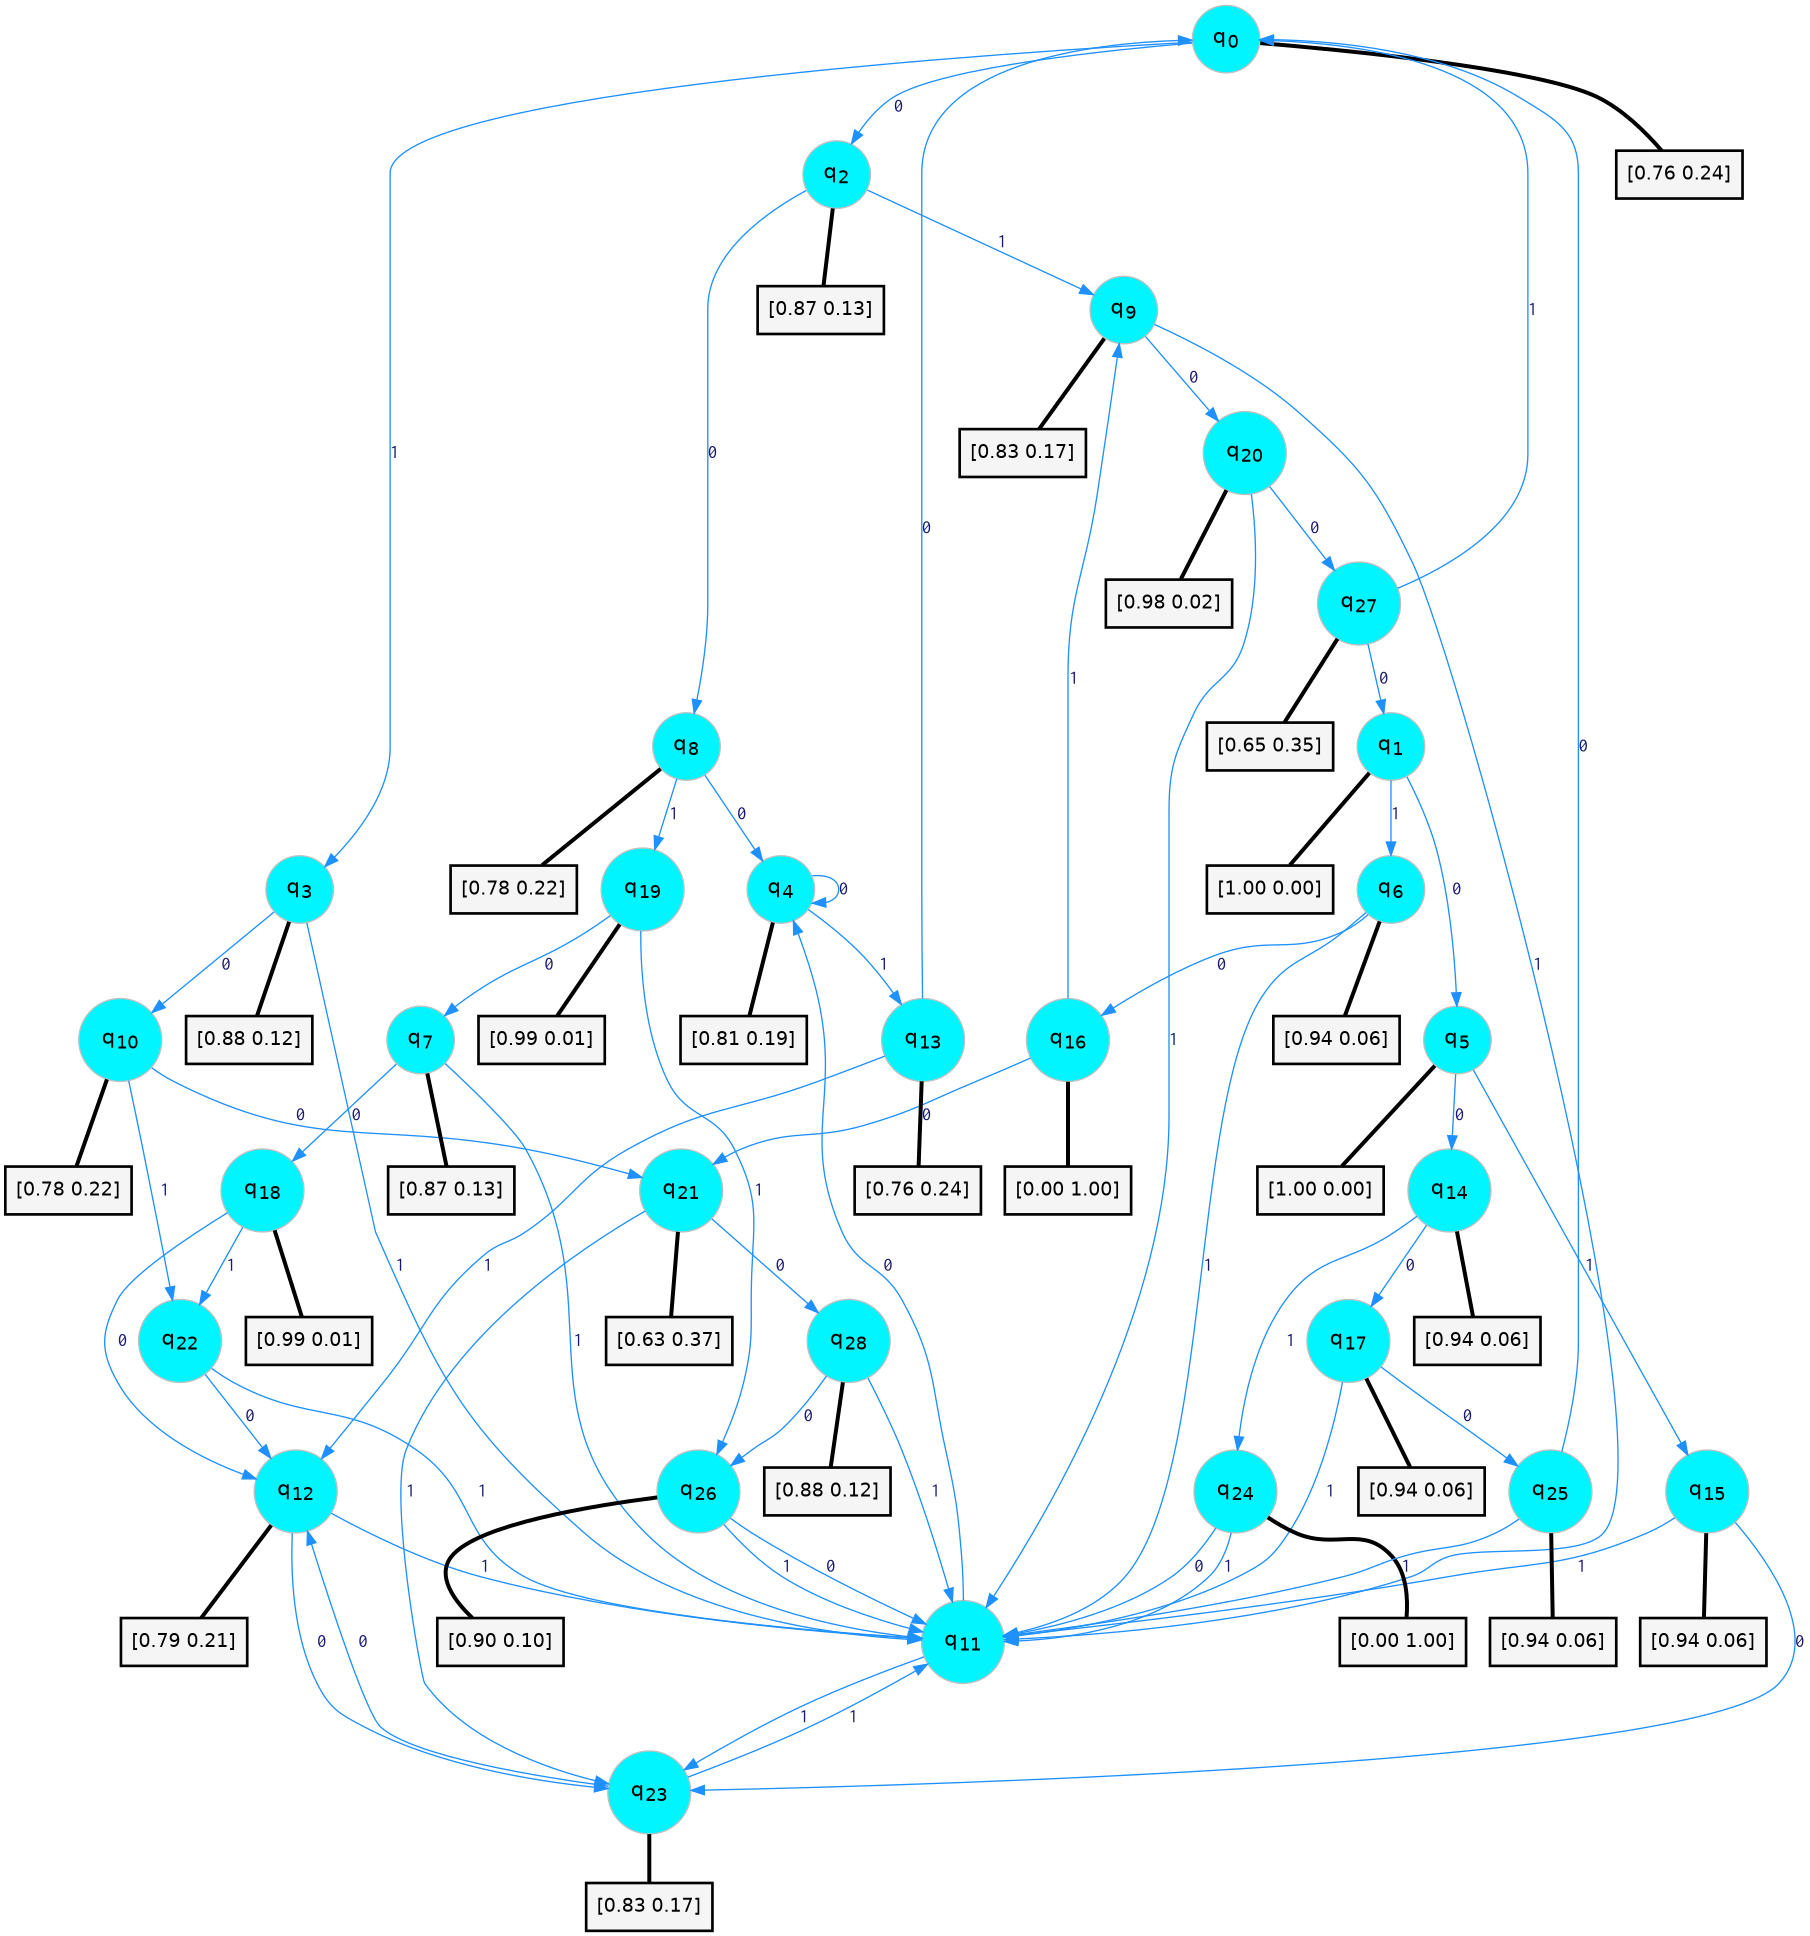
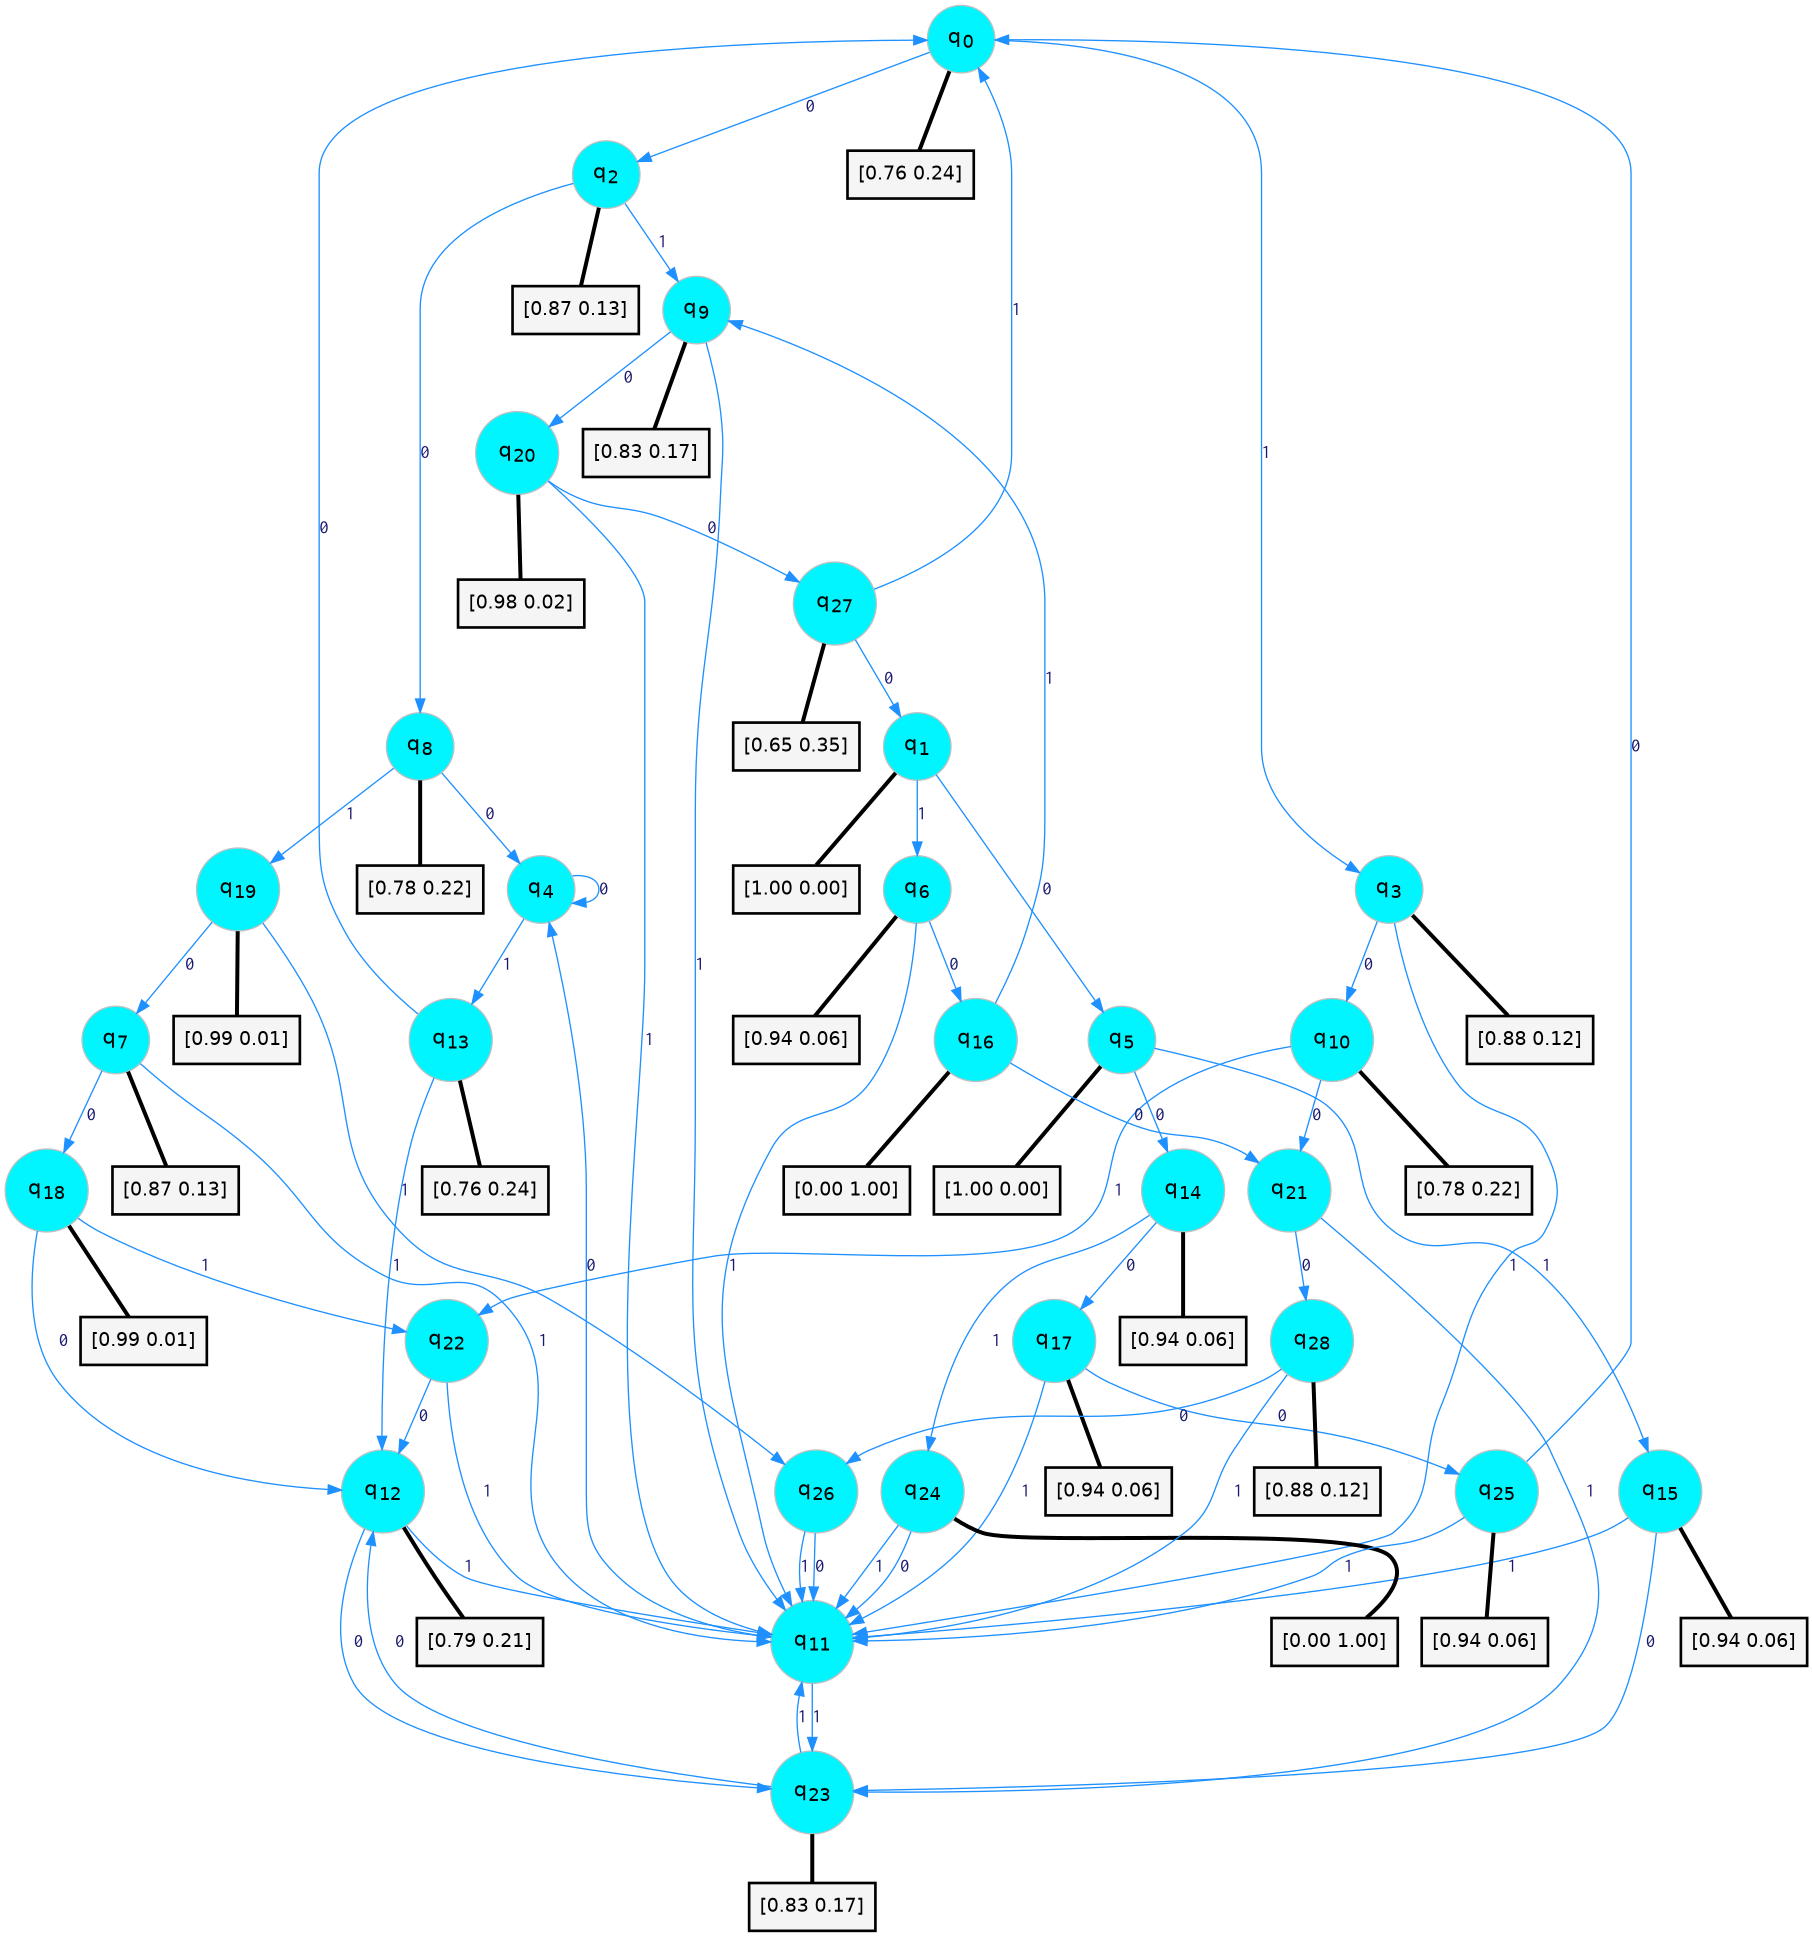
node "[0.81 0.19]": removed
node "[0.63 0.37]": removed
node "[0.90 0.10]": removed
